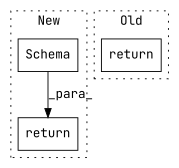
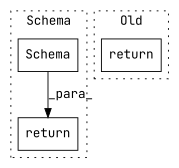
cluster "New": label "New" -> "Schema"
